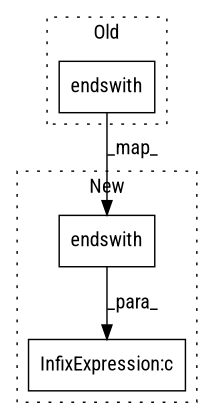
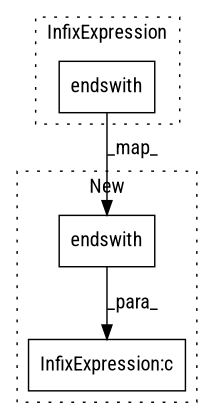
cluster "Old": label "Old" -> "InfixExpression"
